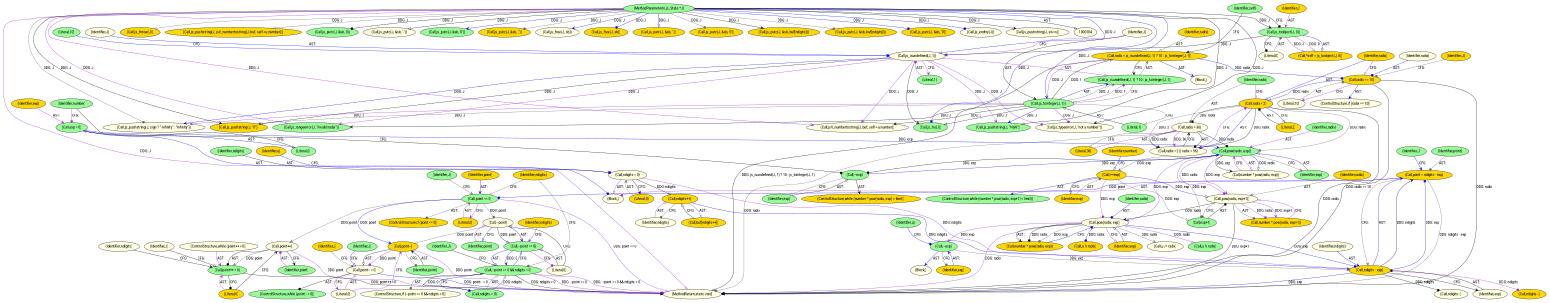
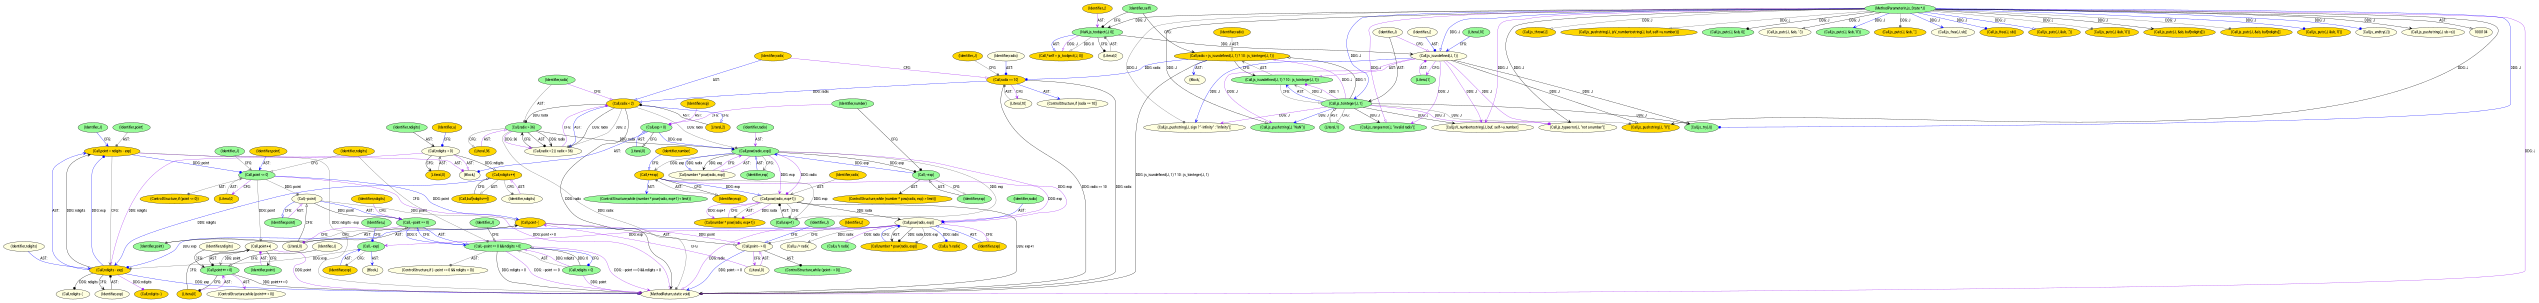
node "(Call,js_toobject(J, 0))": label "(Call,js_toobject(J, 0))" -> "(NaN,js_toobject(J, 0))"
node "(Call,radix > 36)": fillcolor lightyellow -> palegreen
edge "(ControlStructure,while (point++ < 0))" -> "(Call,point++ < 0)": reversed
edge "(Call,point--)" -> "(MethodReturn,static void)": now "(Call,ndigits > 0)" -> "(MethodReturn,static void)"
